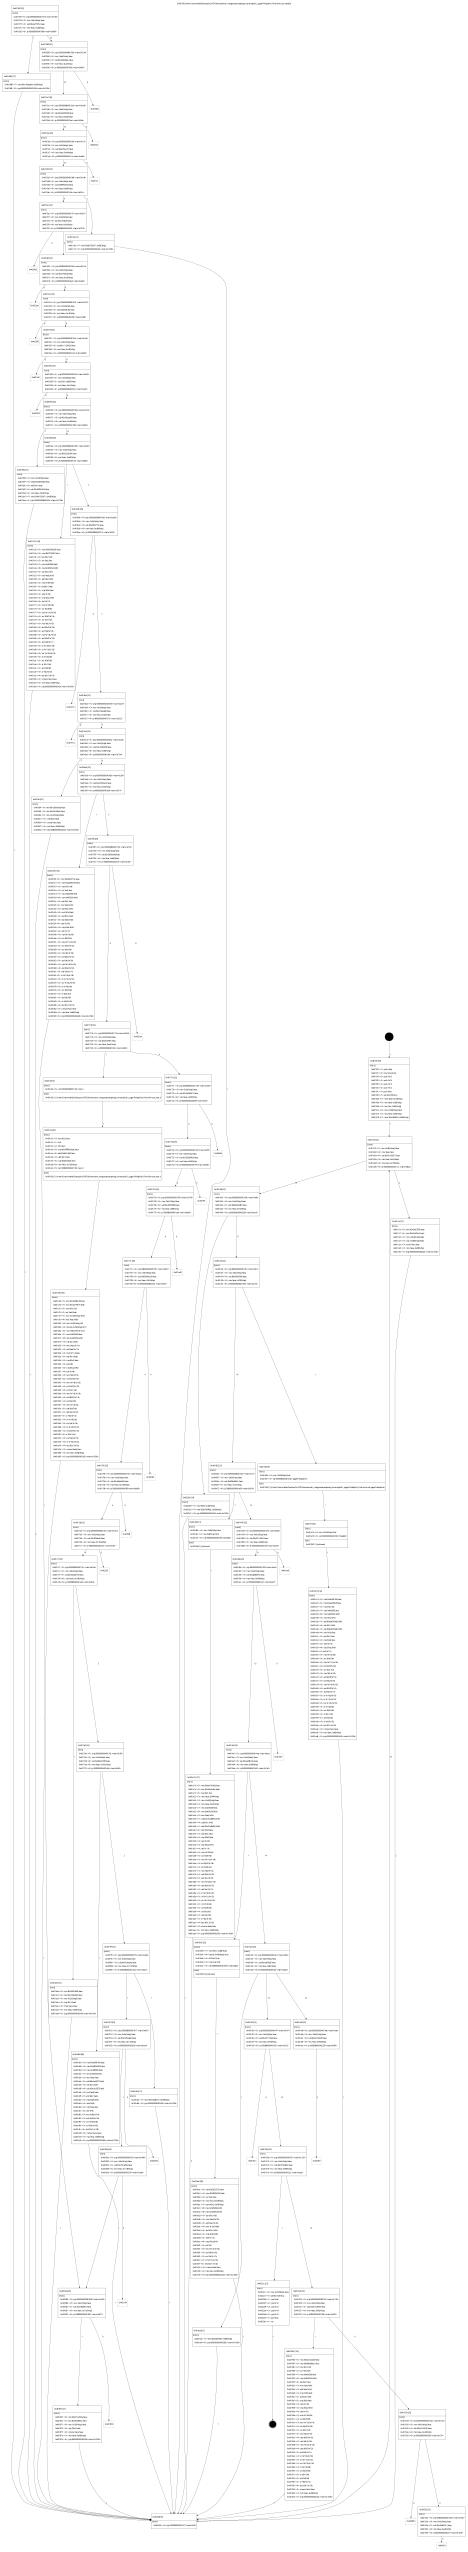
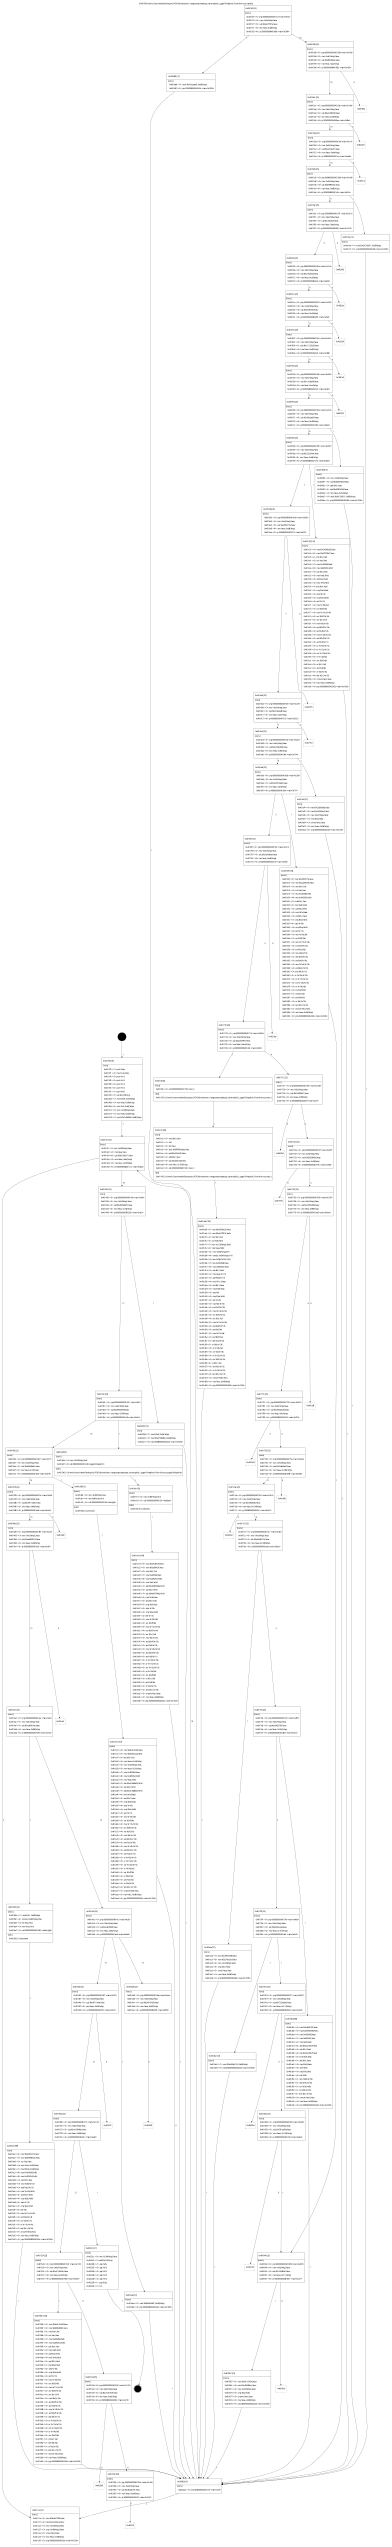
edge "0x401c1a [27]" -> "0x40242b [5]": reversed
